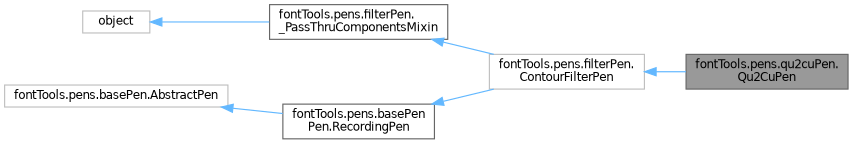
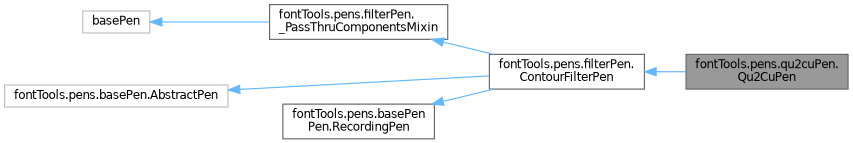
node "object": label "object" -> "basePen"
node "fontTools.pens.filterPen. ContourFilterPen": color grey75 -> gray40
edge "fontTools.pens.basePen Pen.RecordingPen" -> "fontTools.pens.basePen.AbstractPen": now "fontTools.pens.filterPen. ContourFilterPen" -> "fontTools.pens.basePen.AbstractPen"
